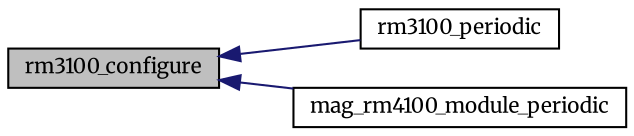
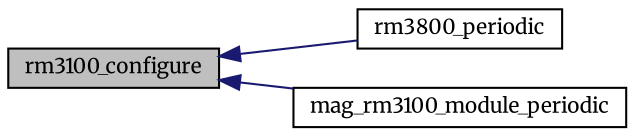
node "rm3100_periodic": label "rm3100_periodic" -> "rm3800_periodic"
node "mag_rm4100_module_periodic": label "mag_rm4100_module_periodic" -> "mag_rm3100_module_periodic"
